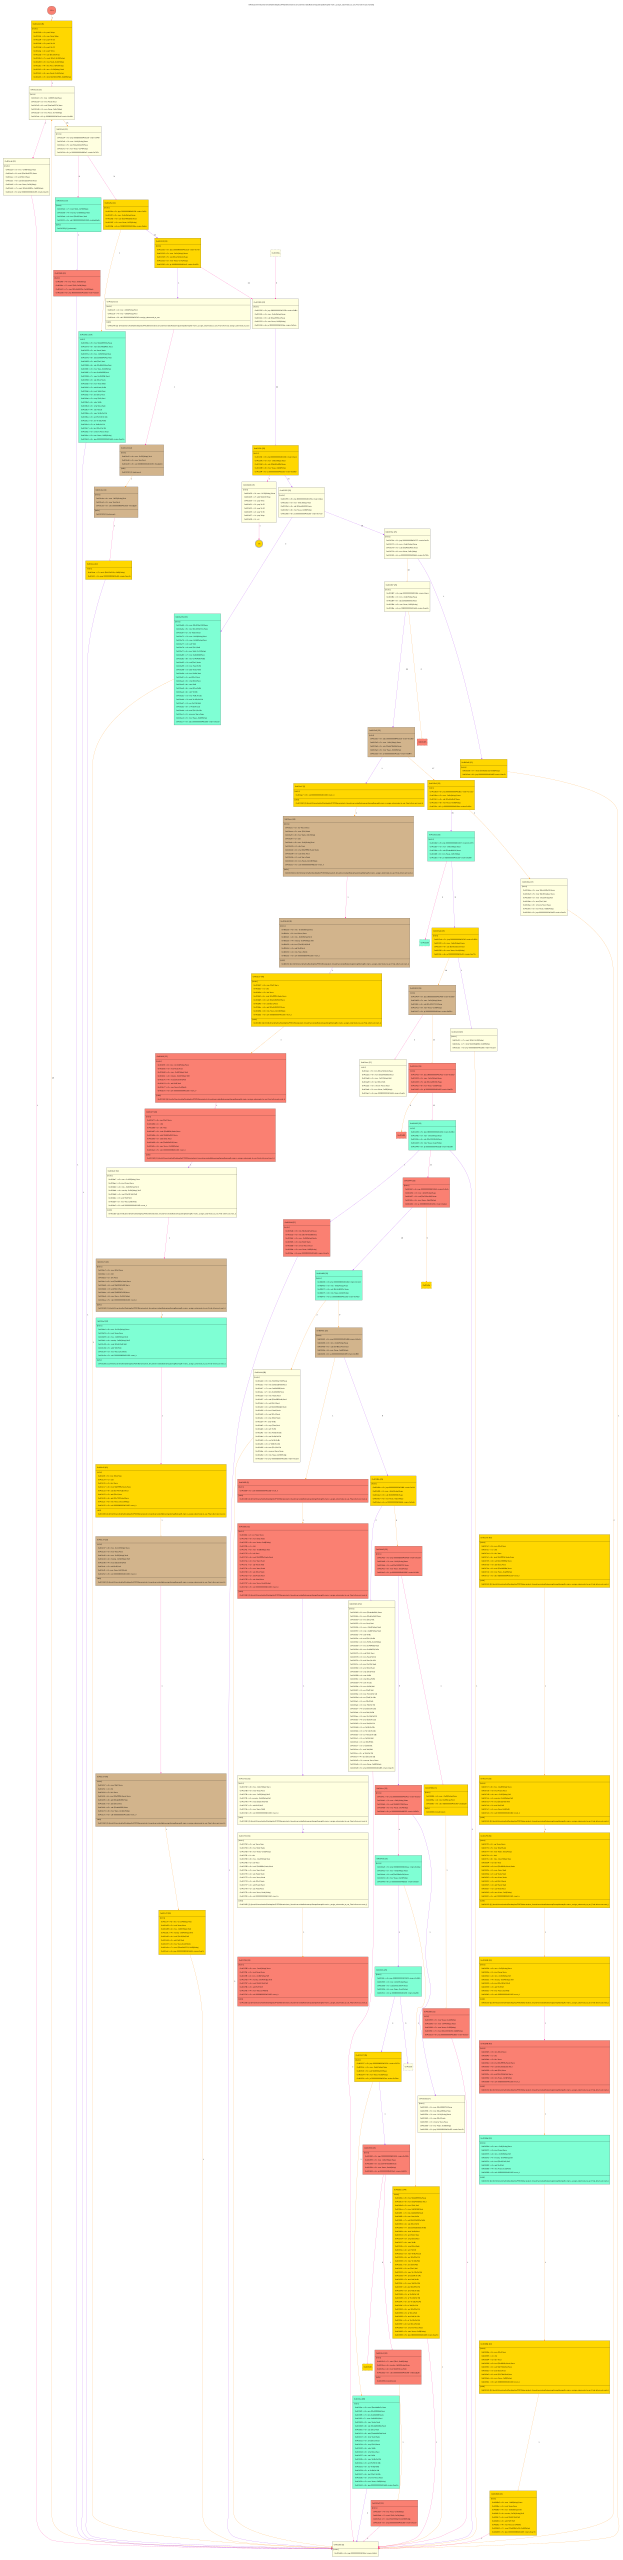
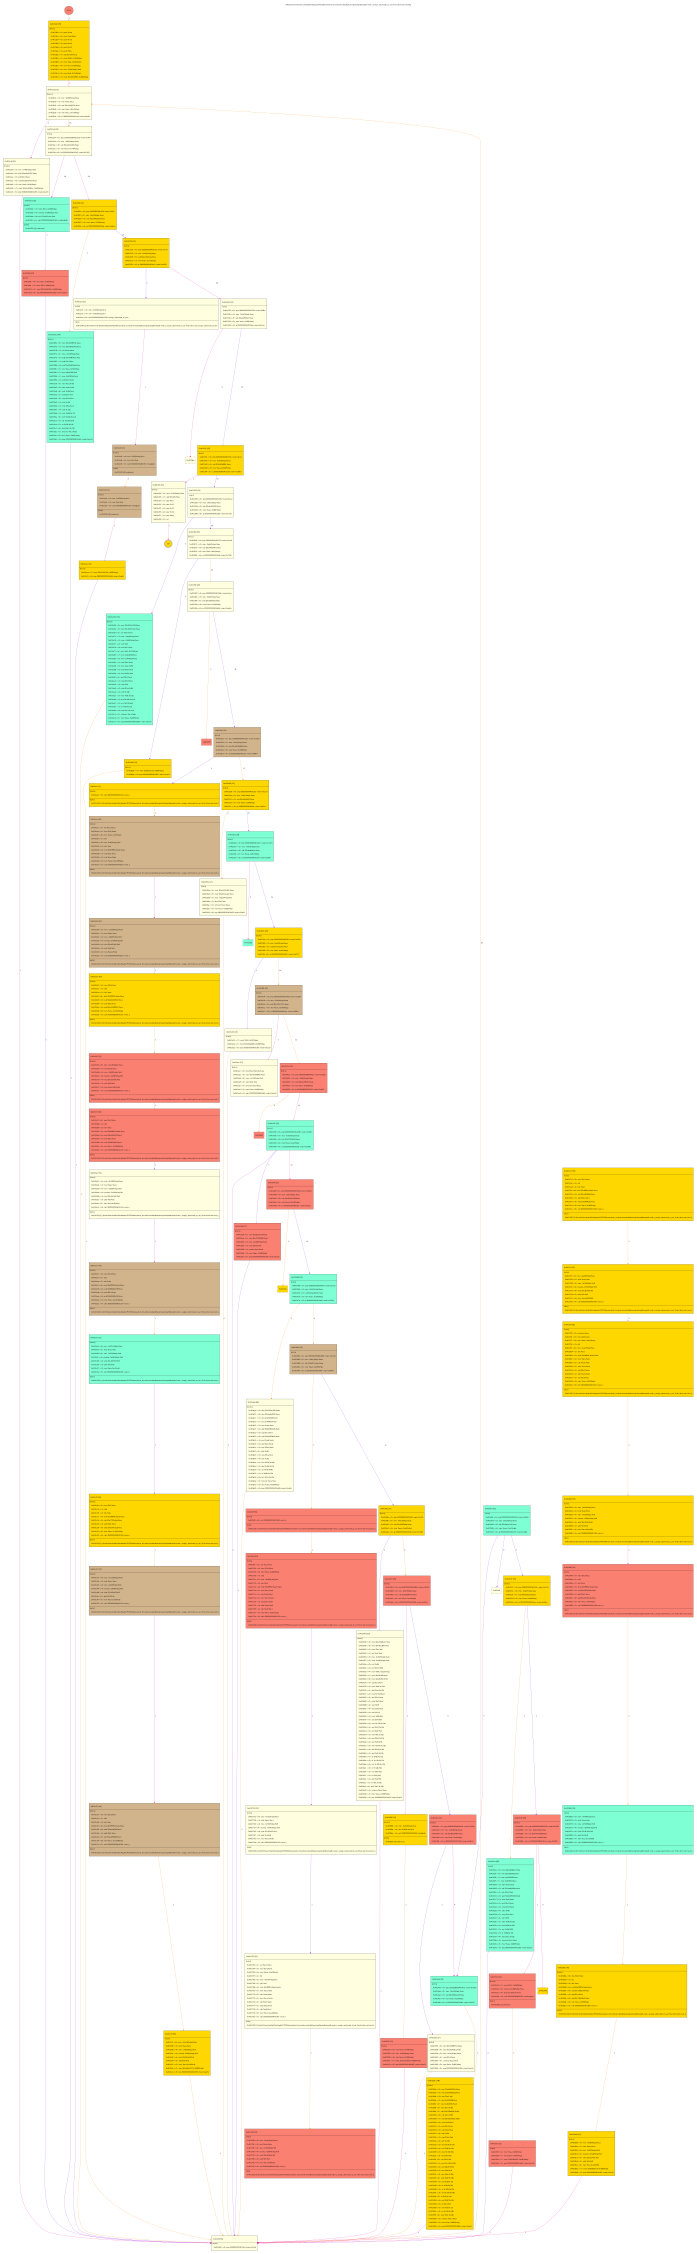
edge "0x40156e" -> "0x401326 [22]": reversed
edge "0x4014e5 [25]" -> "0x4014fe [25]": reversed
